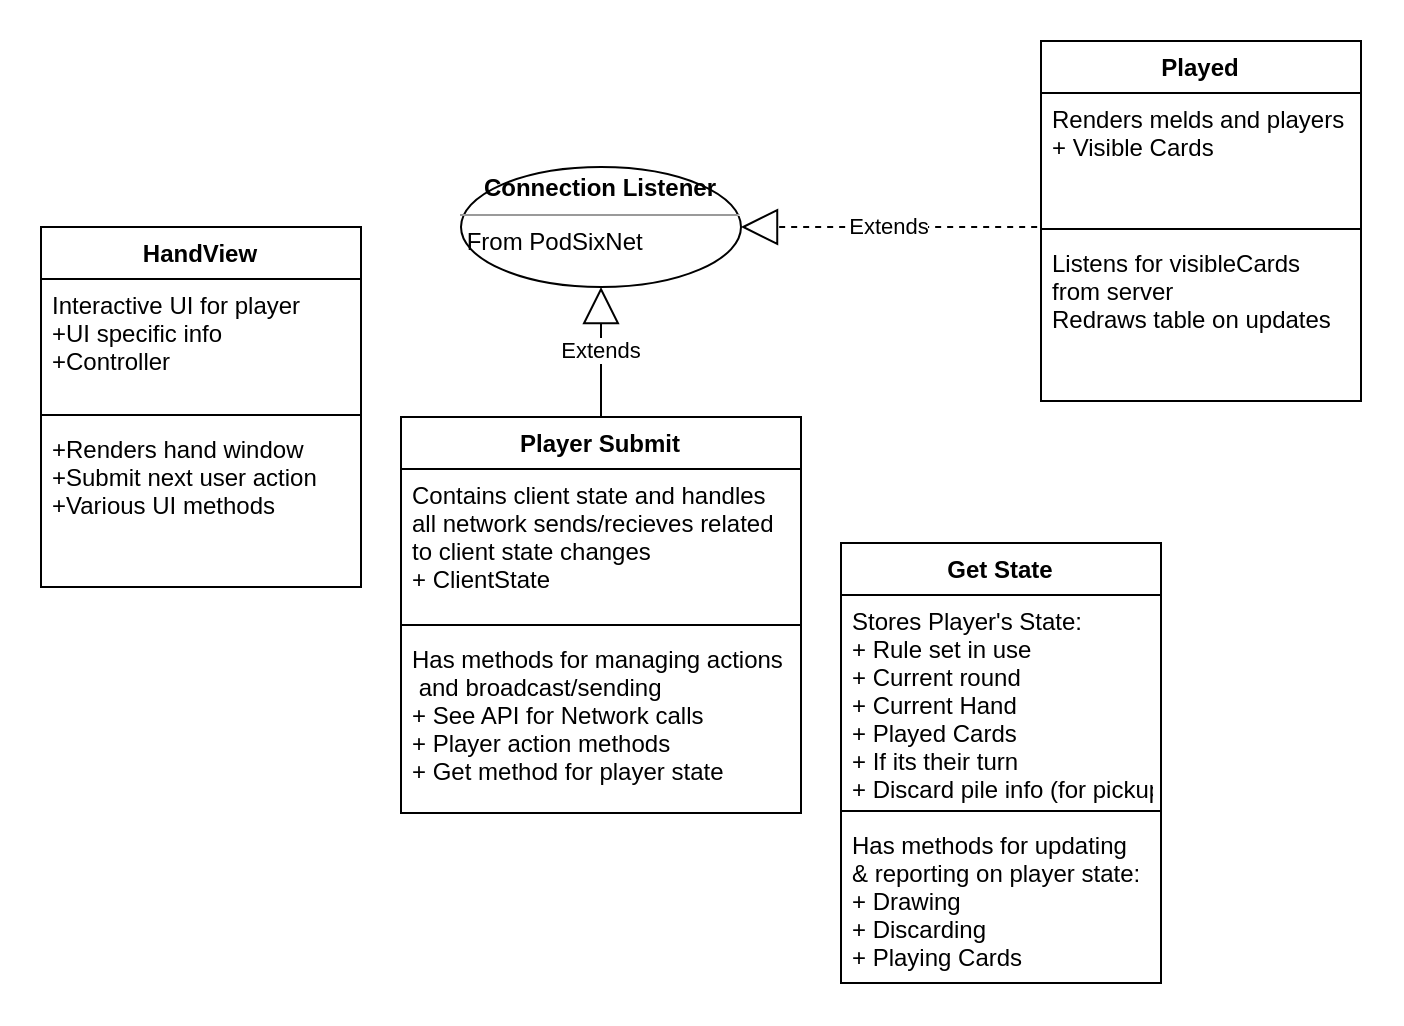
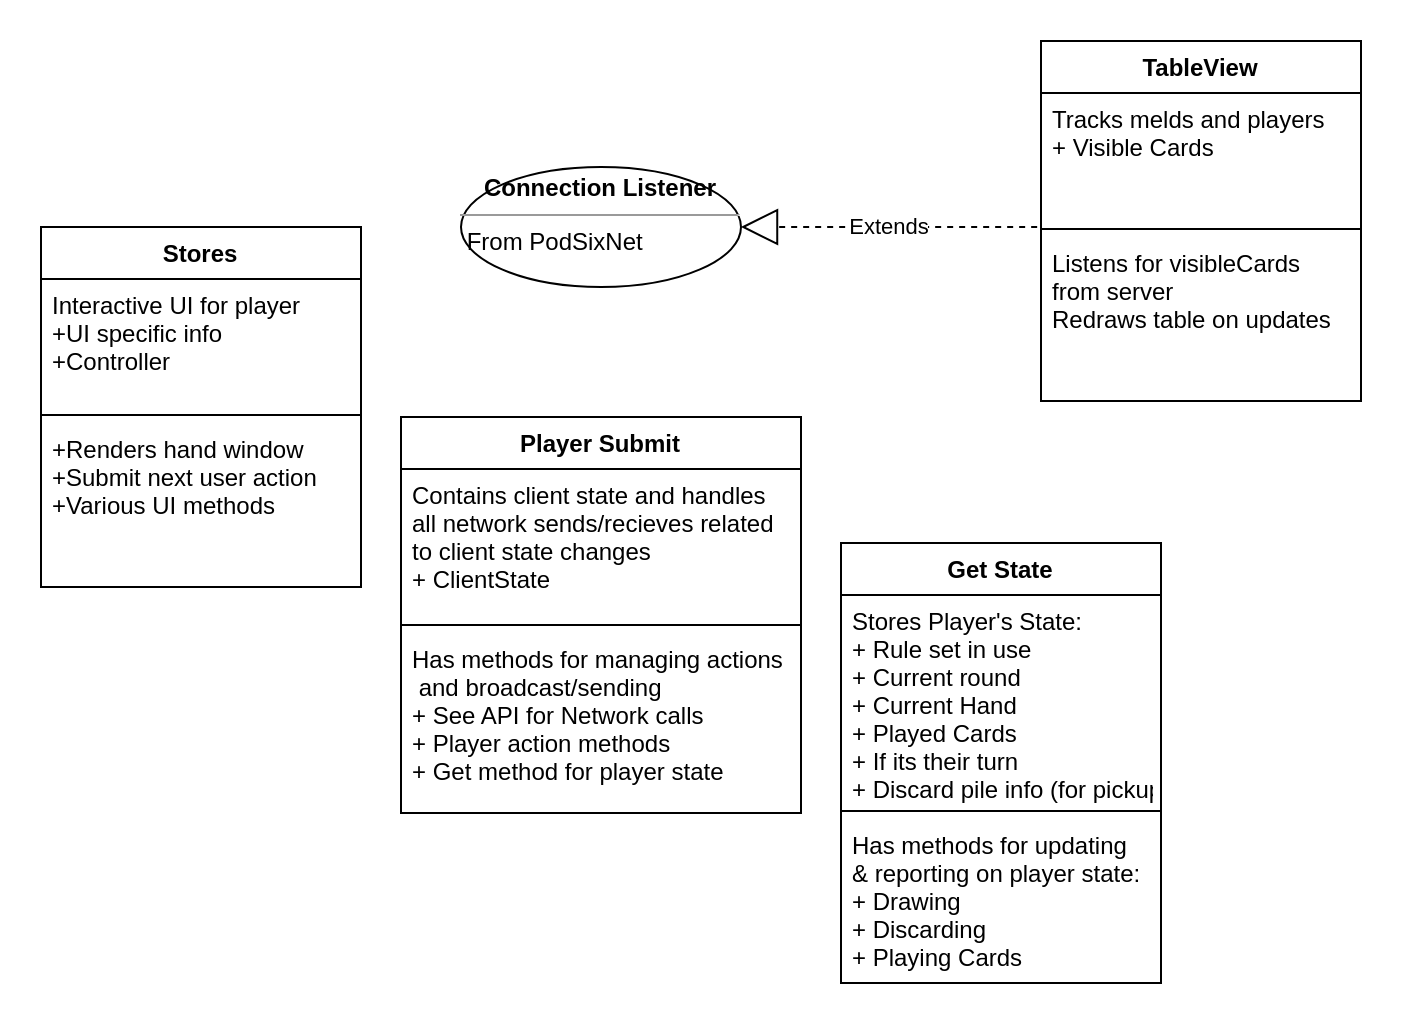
node "Played": label "Played" -> "TableView"
node "Renders melds and players + Visible Cards": label "Renders melds and players + Visible Cards" -> "Tracks melds and players + Visible Cards"
node "HandView": label "HandView" -> "Stores"
edge "Player Submit" -> "Connection Listener From PodSixNet": removed, label "Extends"
